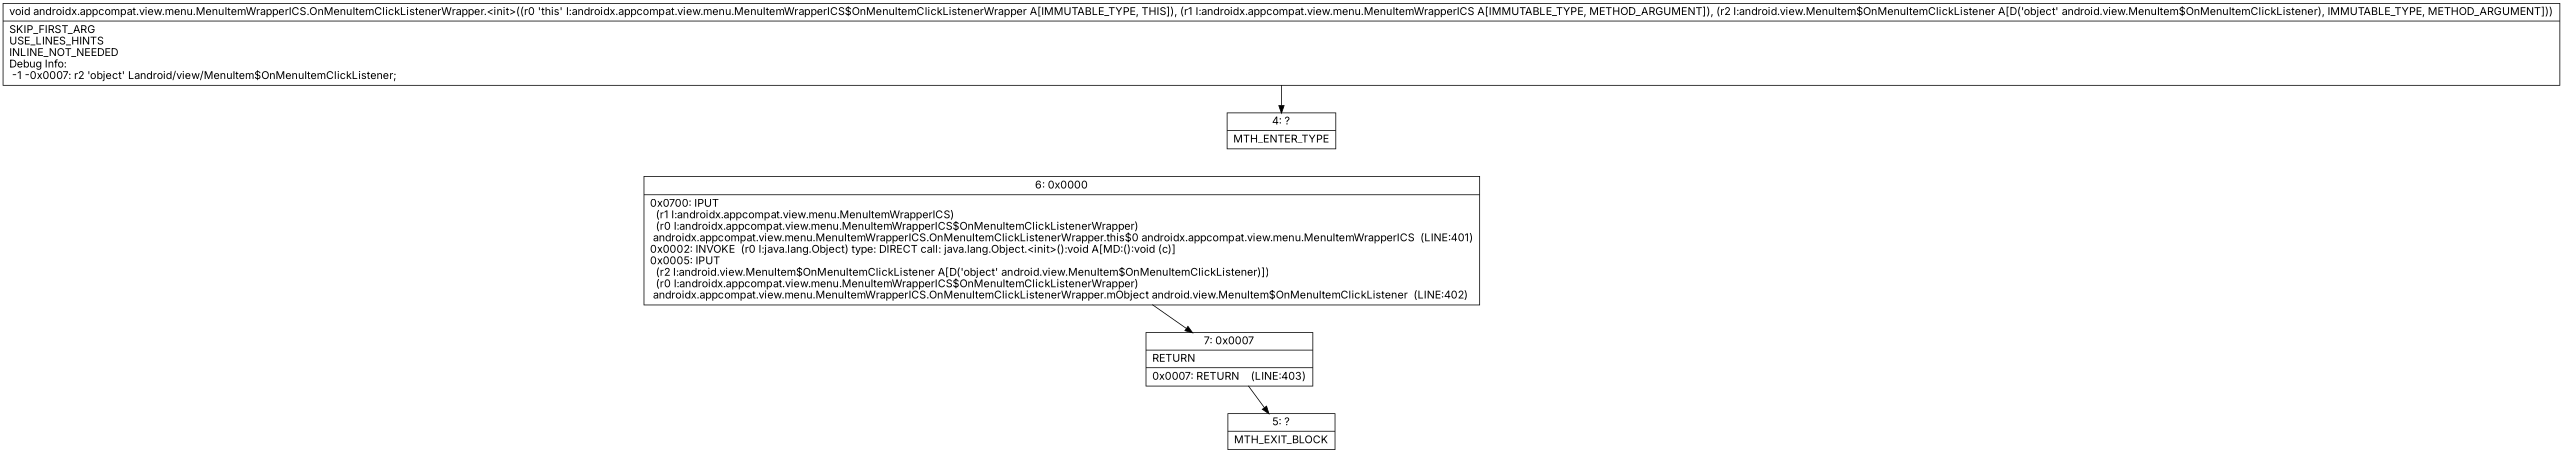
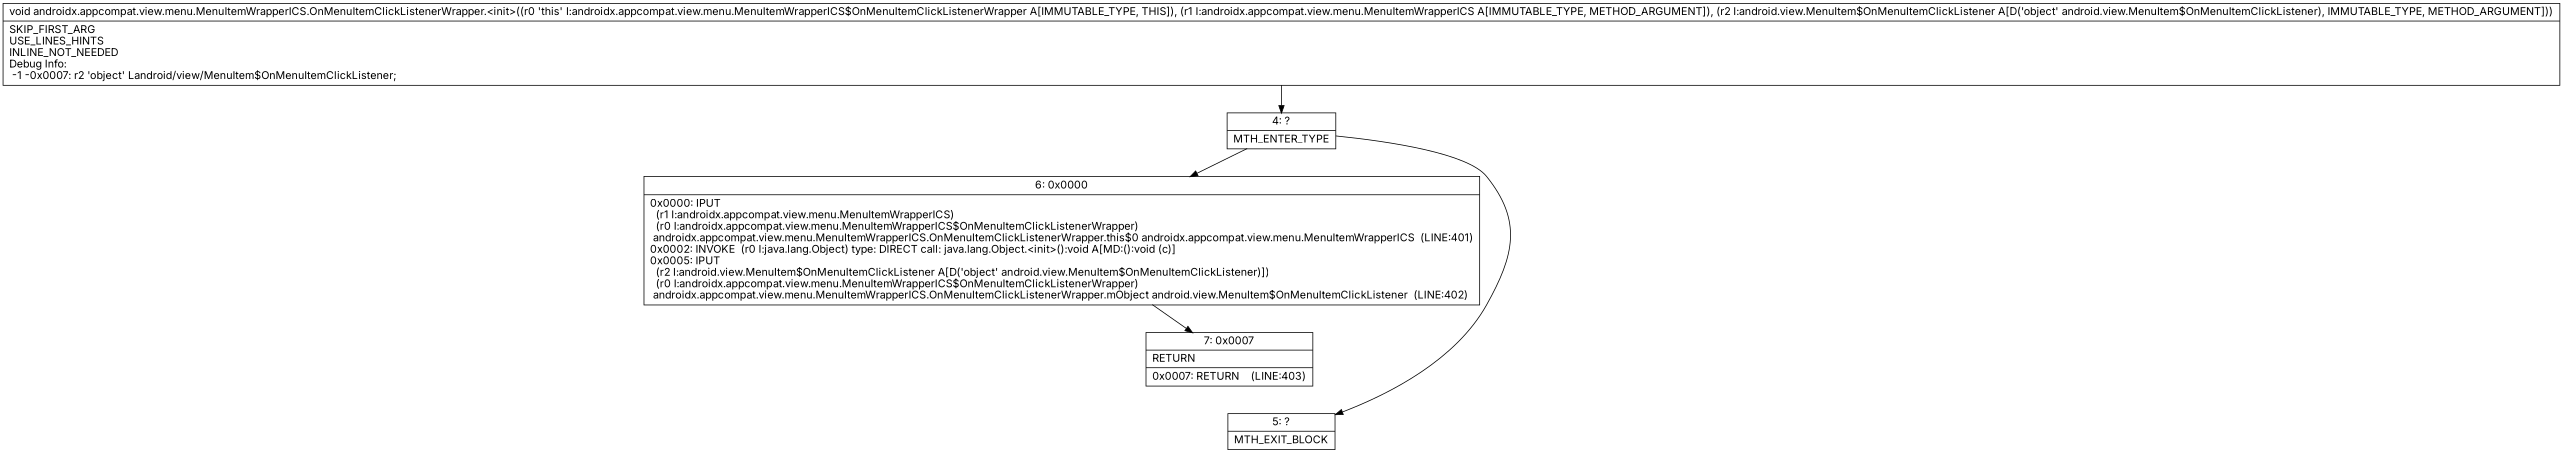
edge "4: ?" -> "6: 0x0000": added
node "6: 0x0000": text "0x0700: IPUT" -> "0x0000: IPUT"
edge "7: 0x0007" -> "5: ?": now "4: ?" -> "5: ?"
